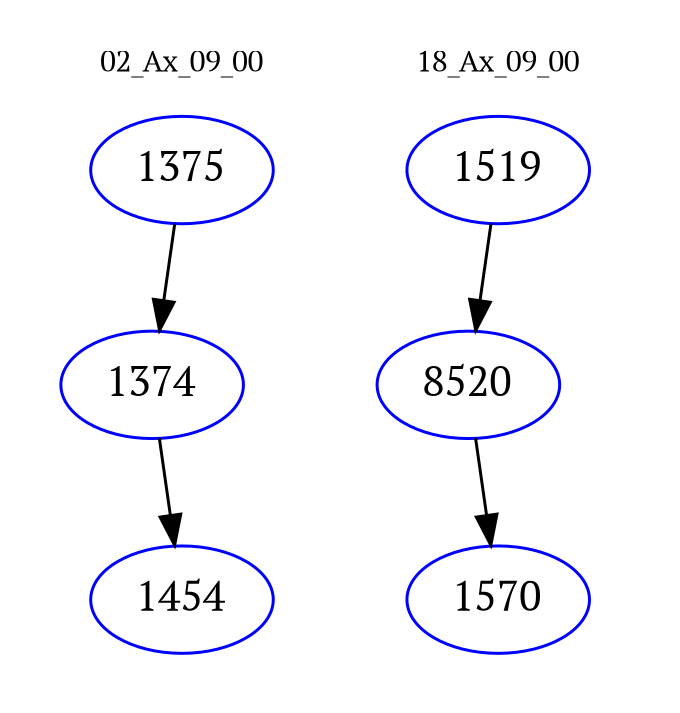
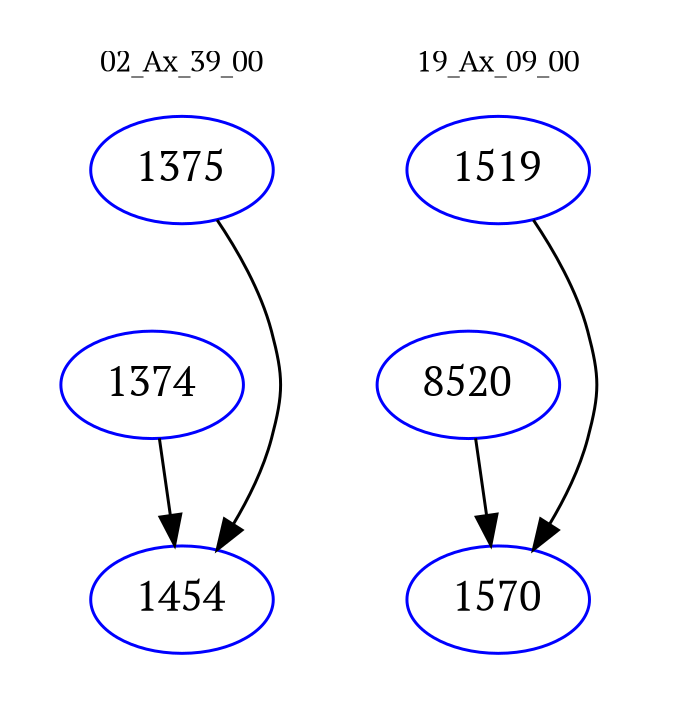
cluster "02_Ax_09_00": label "02_Ax_09_00" -> "02_Ax_39_00"
cluster "18_Ax_09_00": label "18_Ax_09_00" -> "19_Ax_09_00"
edge "1375" -> "1374": now "1375" -> "1454"
edge "1519" -> "8520": now "1519" -> "1570"
